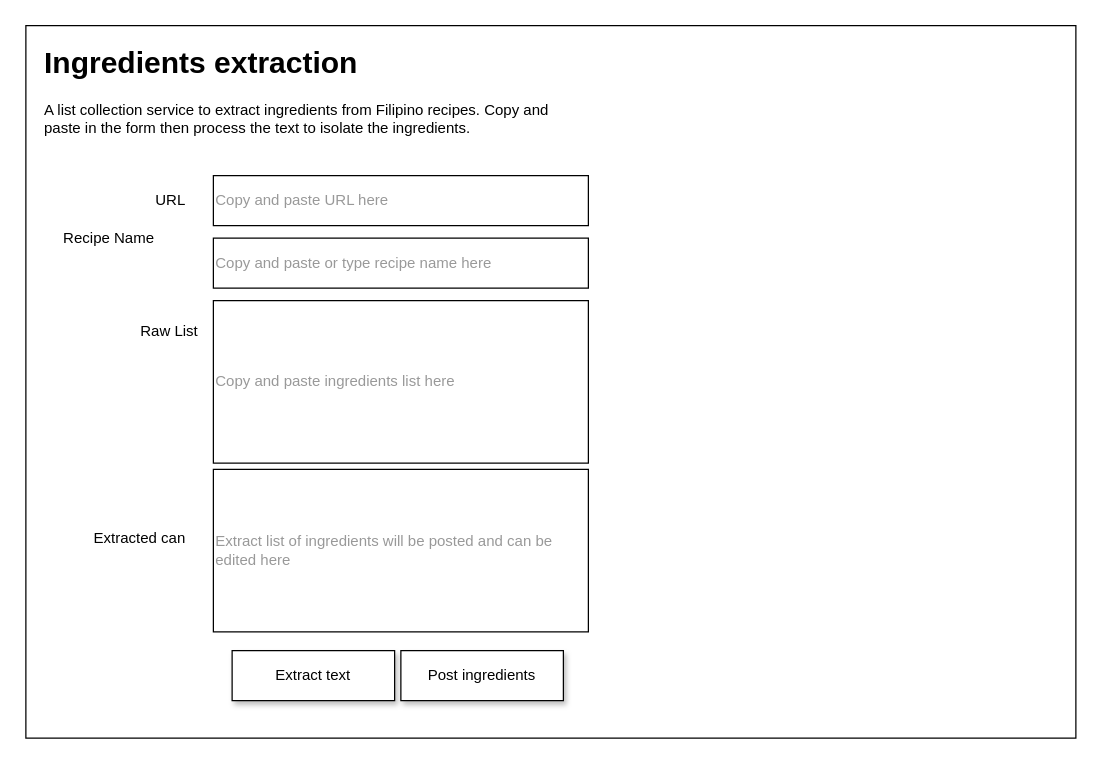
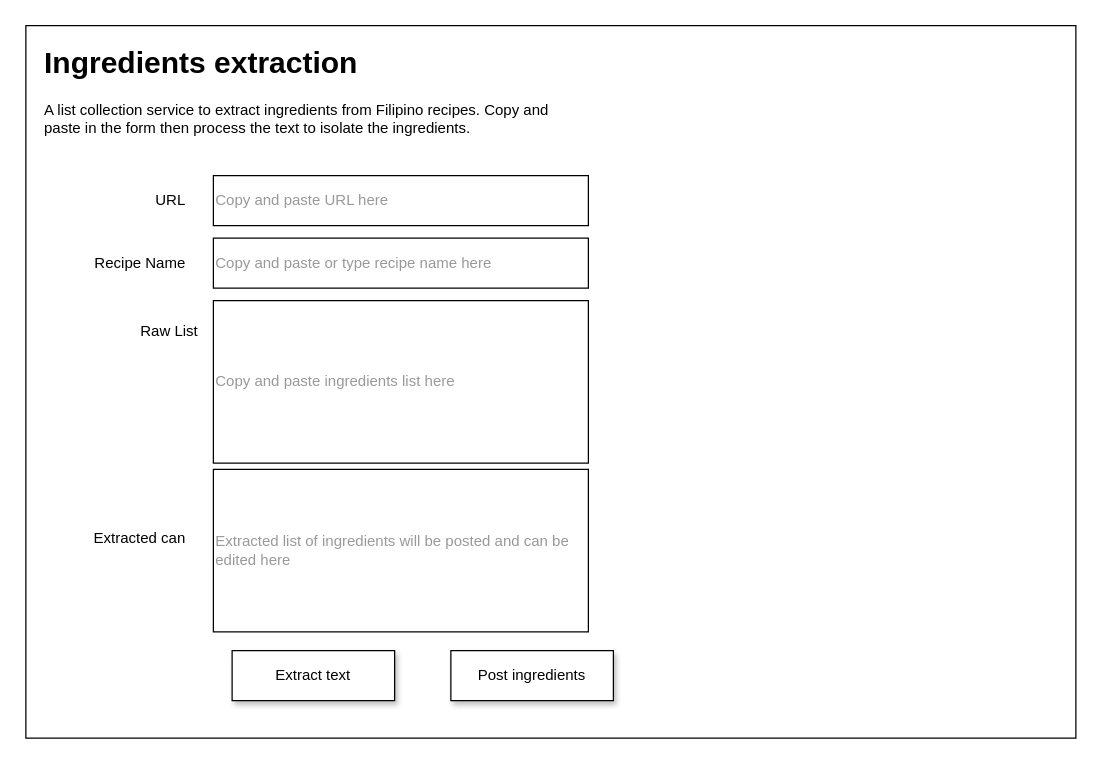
node "Recipe Name": moved (101, 238) -> (132, 263)
node "Extract list of ingredients will be posted and can be edited here": label "Extract list of ingredients will be posted and can be edited here" -> "Extracted list of ingredients will be posted and can be edited here"
node "Post ingredients": moved (482, 676) -> (532, 676)
